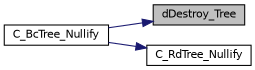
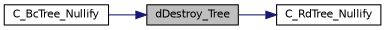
edge "C_BcTree_Nullify" -> "C_RdTree_Nullify": now "dDestroy_Tree" -> "C_RdTree_Nullify"
